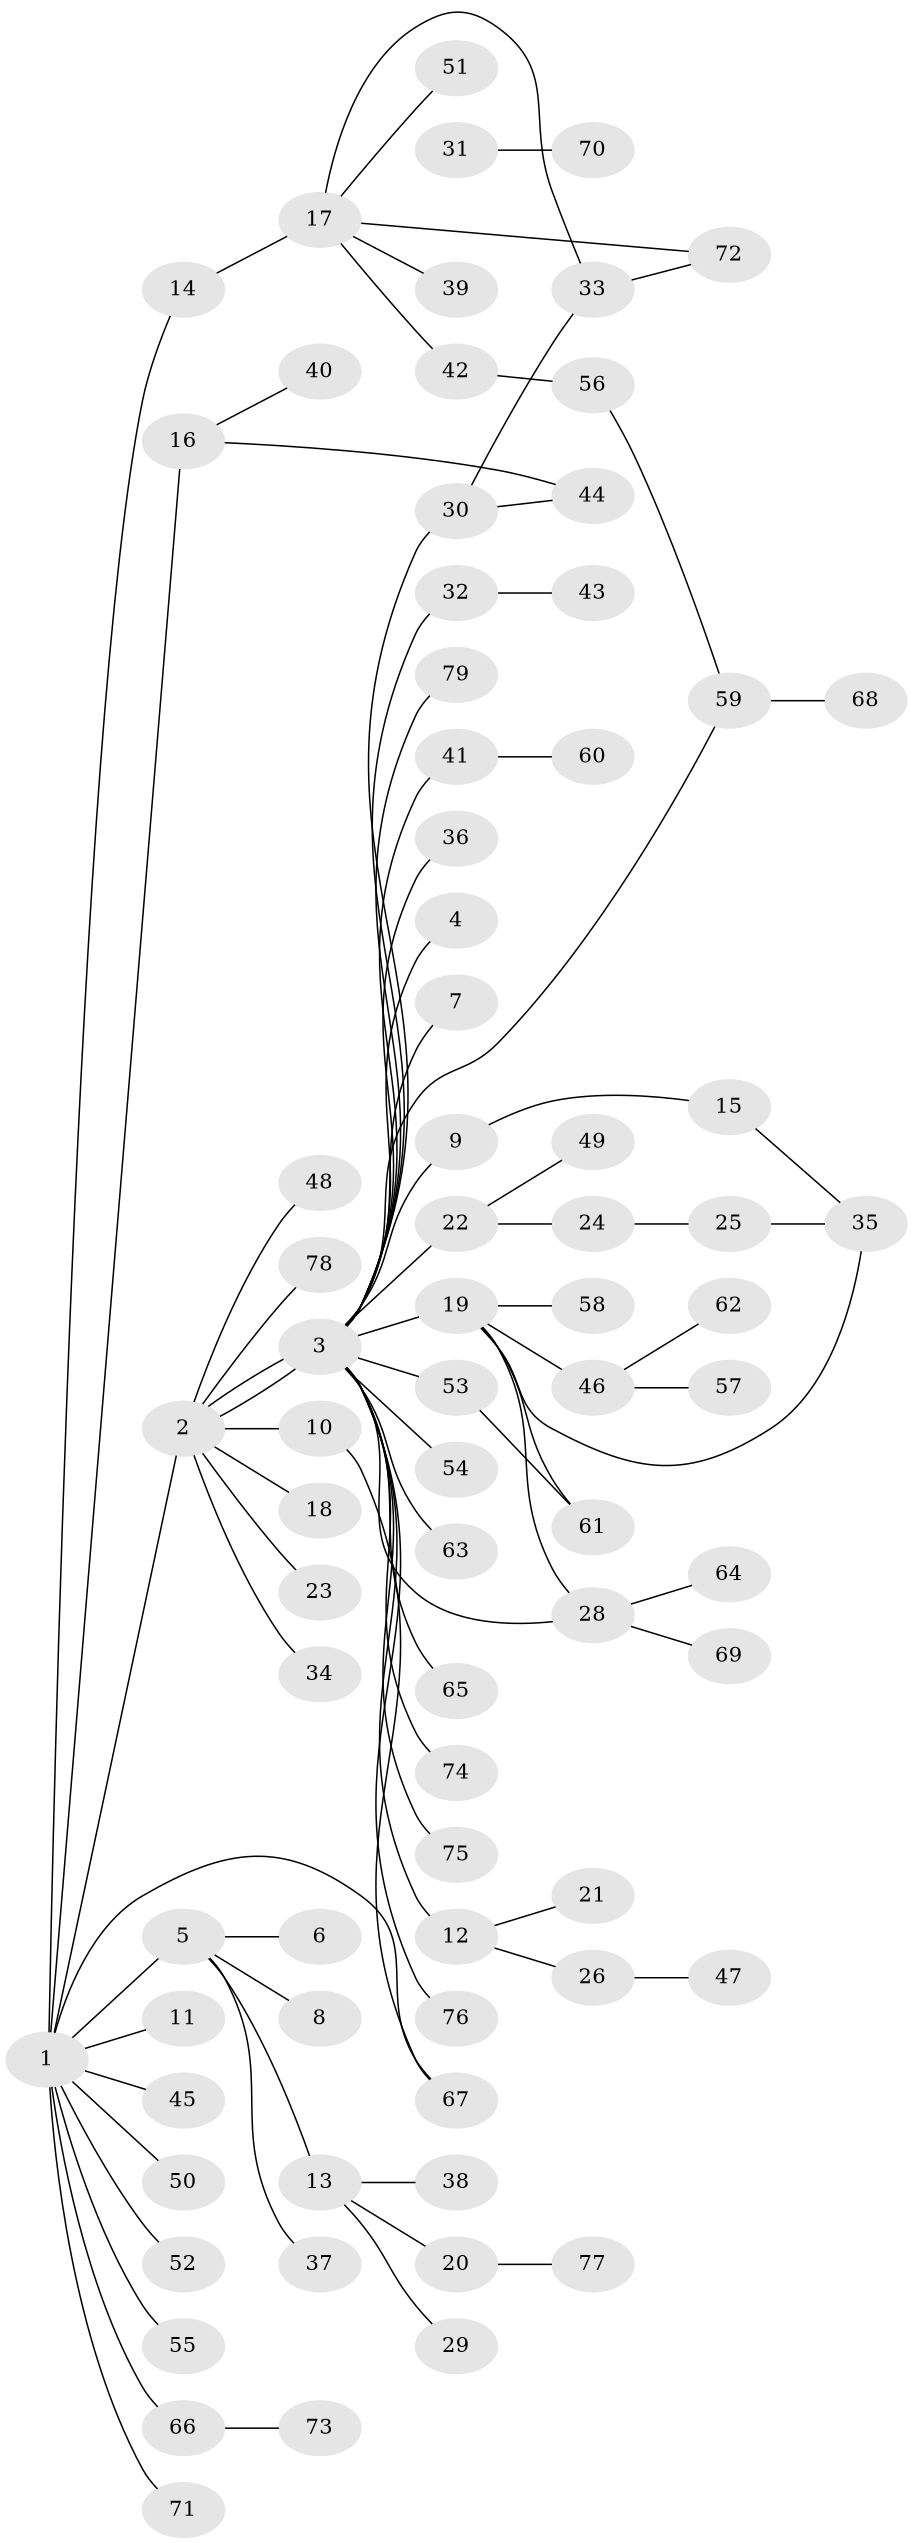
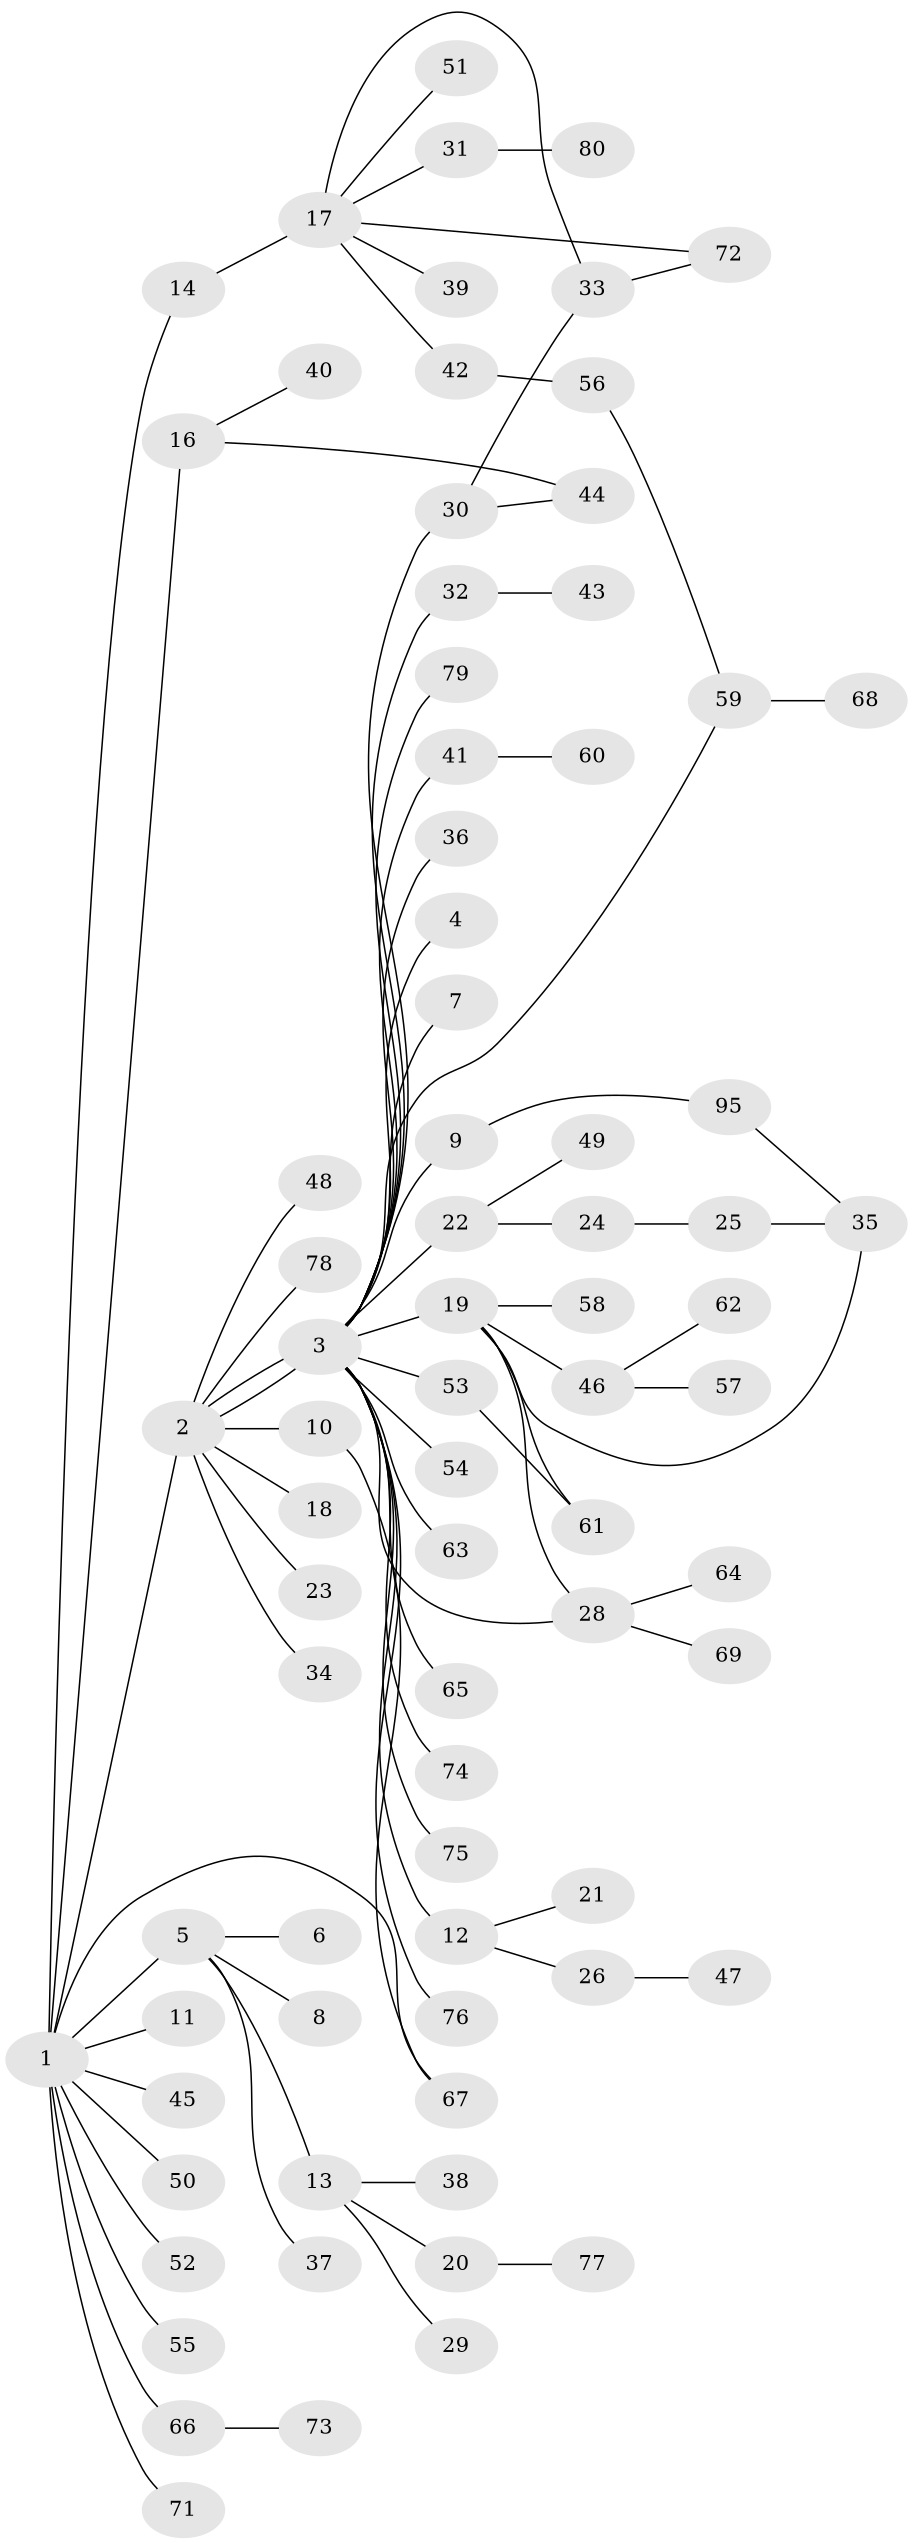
node "70": label "70" -> "80"
edge "31" -- "17": added
node "15": label "15" -> "95"
